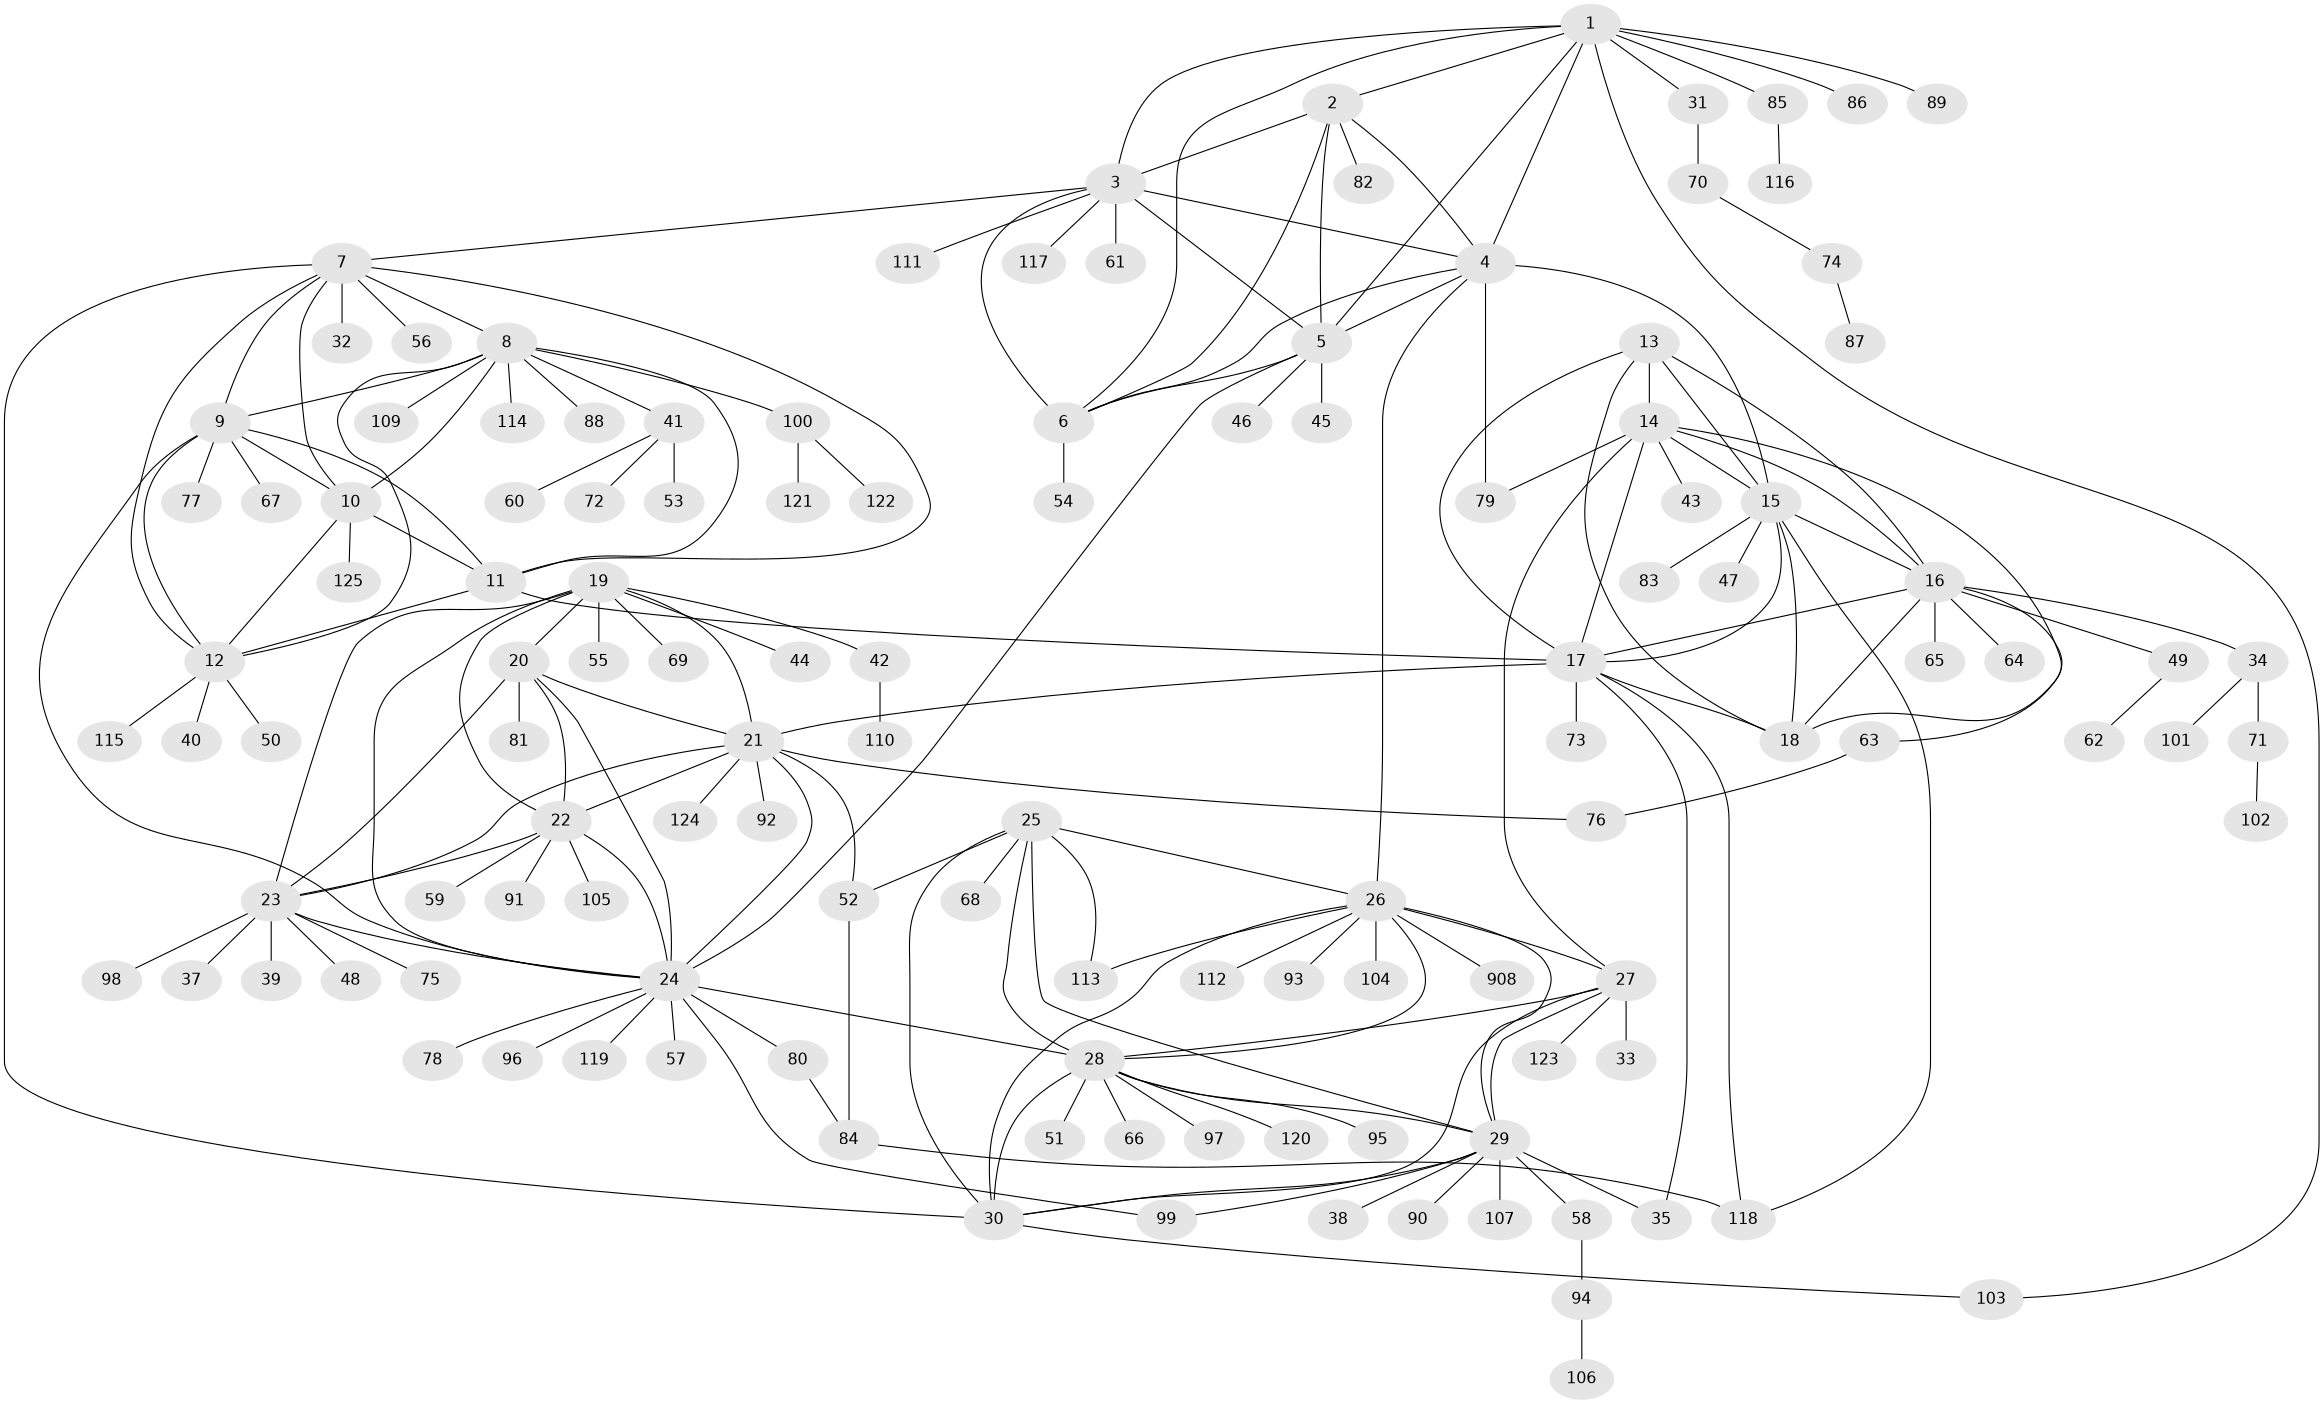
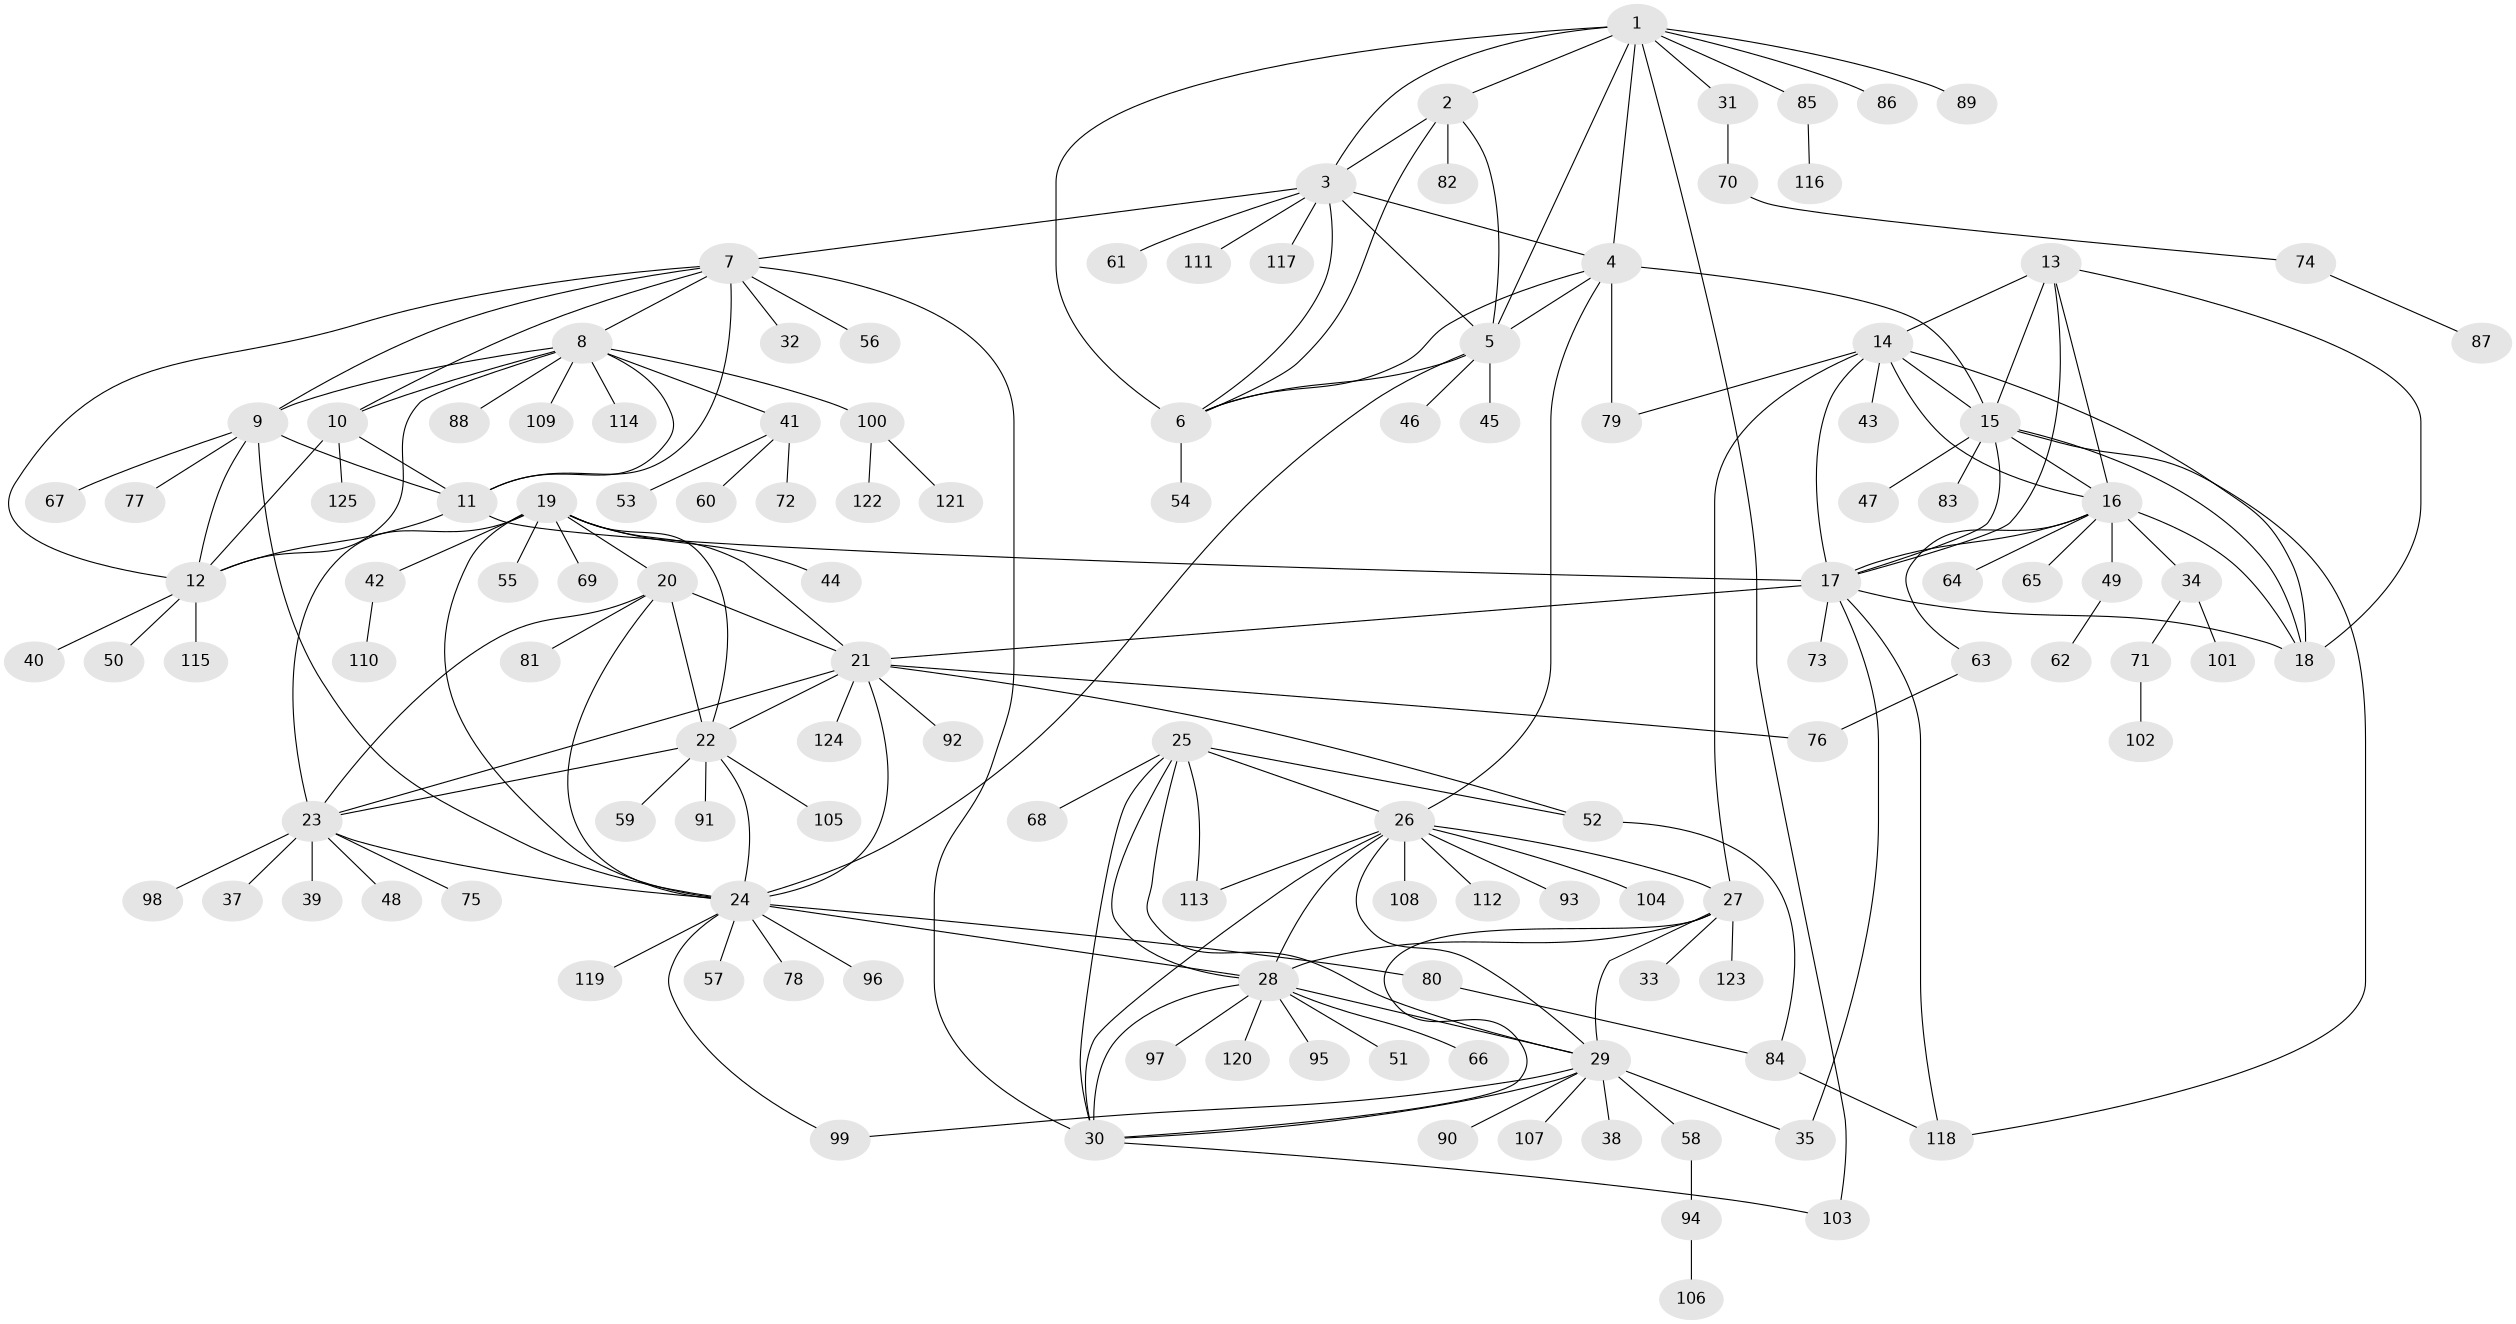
edge "2" -- "4": removed
edge "9" -- "10": removed
node "908": label "908" -> "108"
